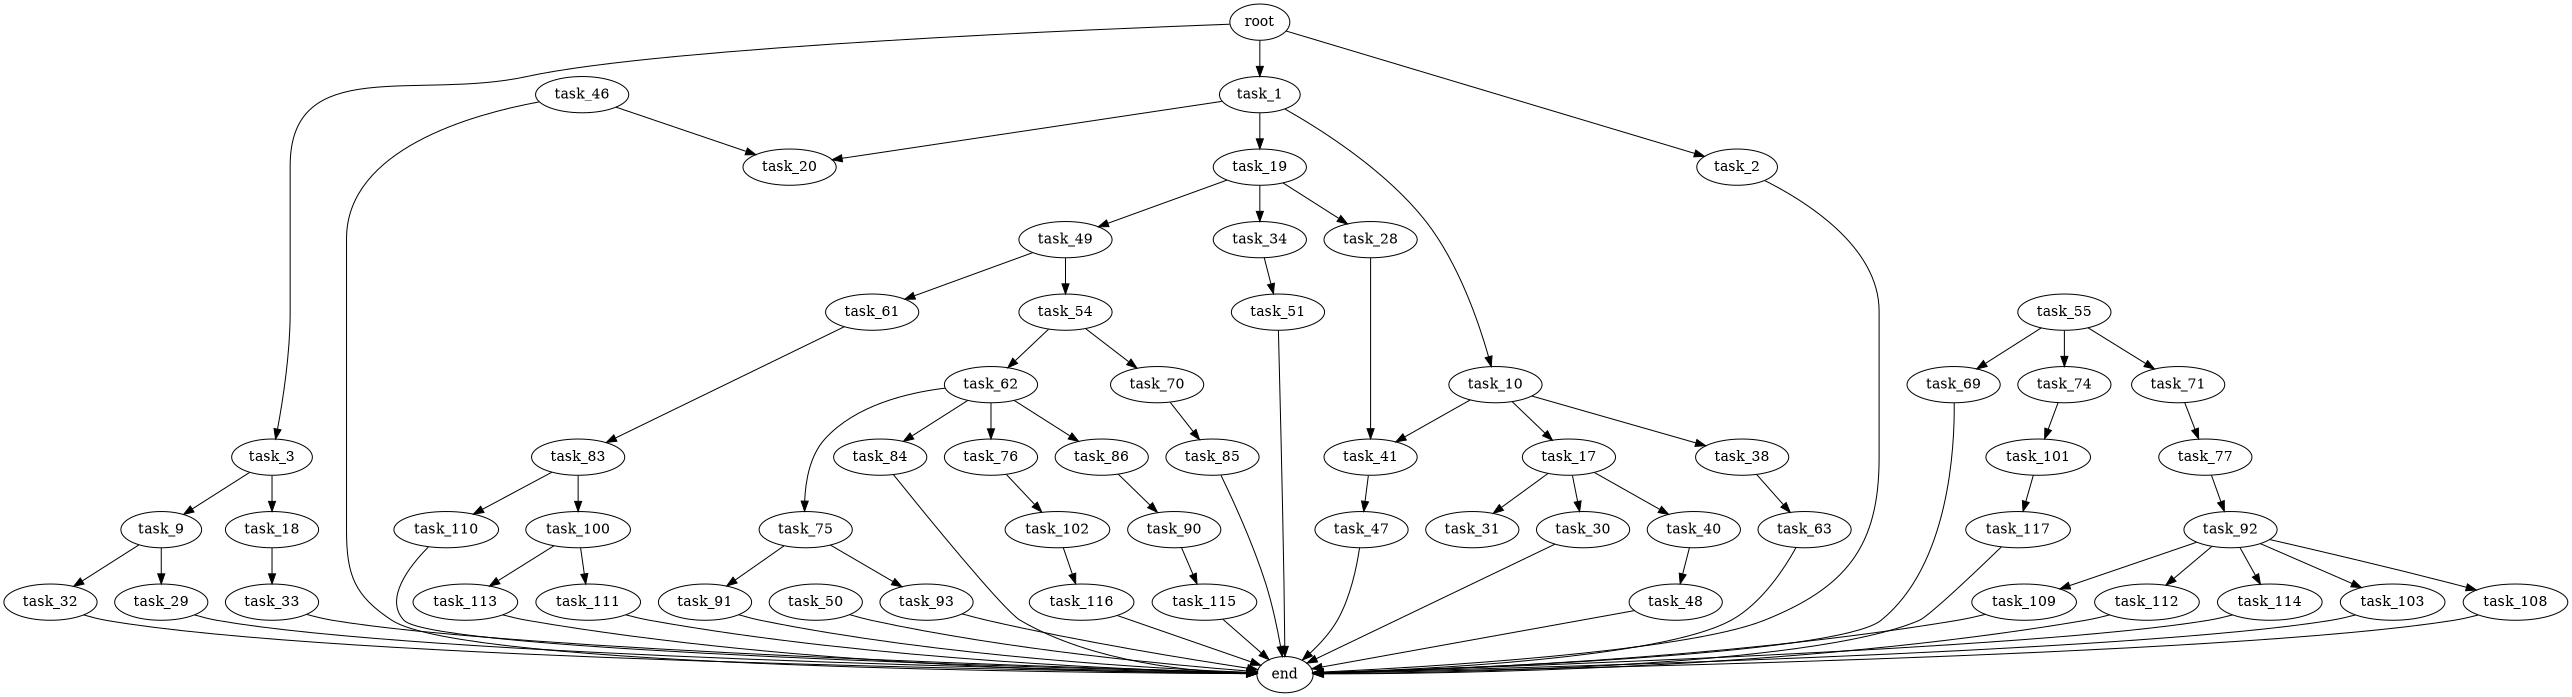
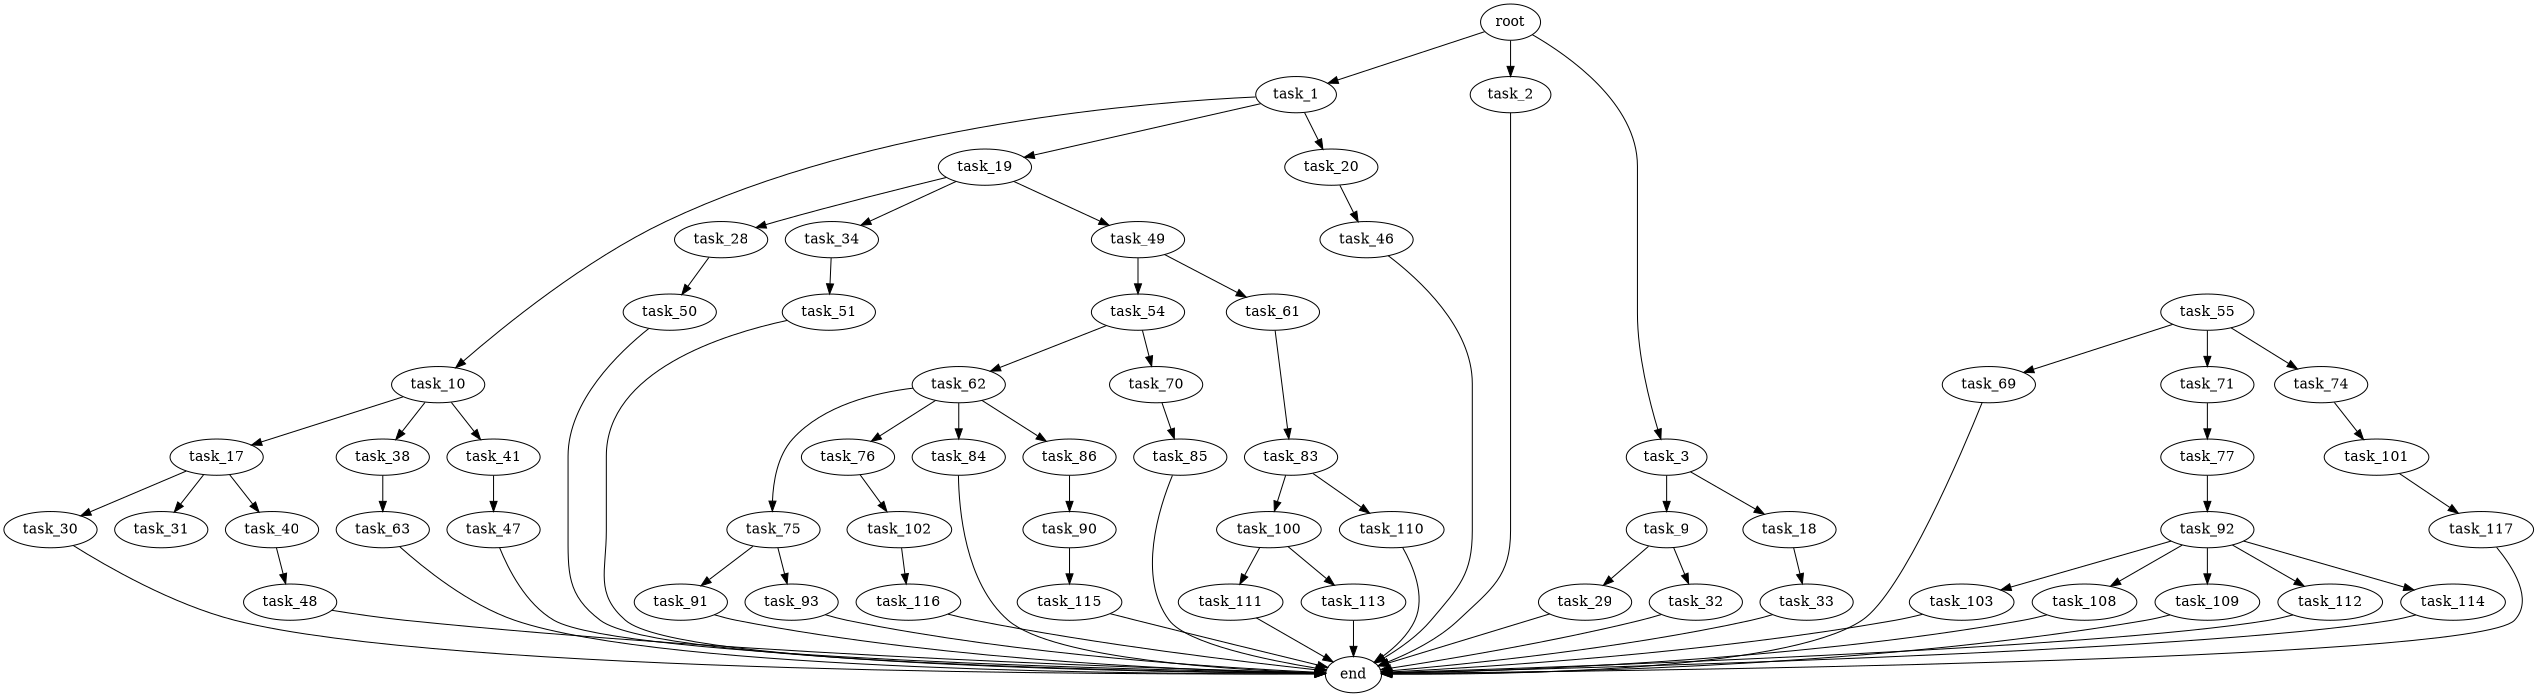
edge "task_46" -> "task_20": reversed
edge "task_28" -> "task_41": now "task_28" -> "task_50"
